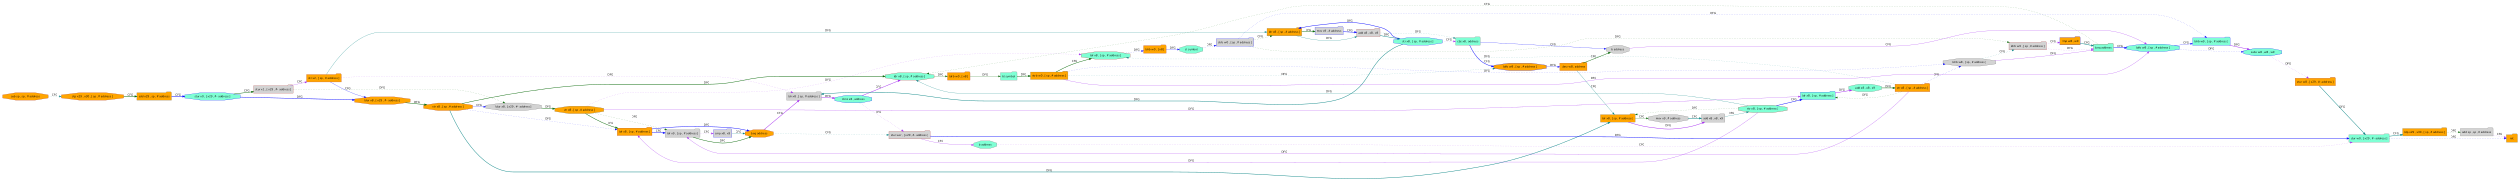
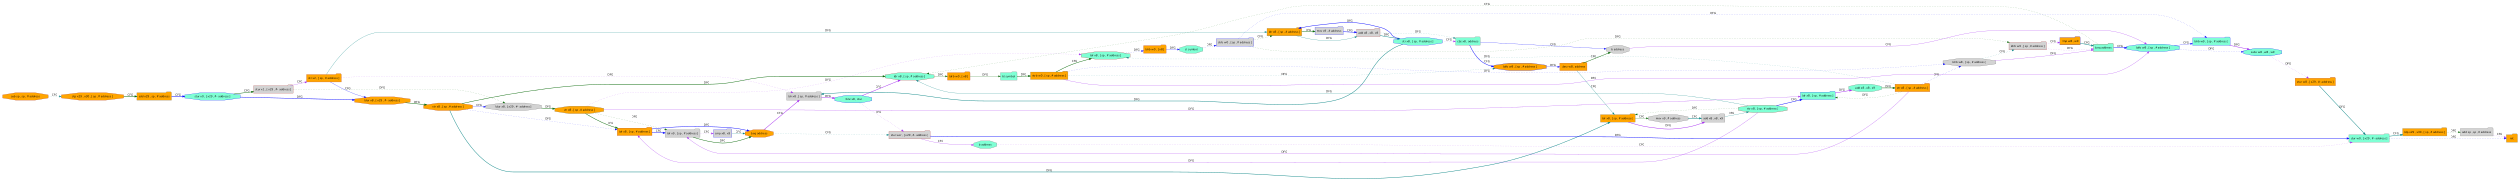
node "cbnz x8 , address": label "cbnz x8 , address" -> "cbnz x8 , stur"
